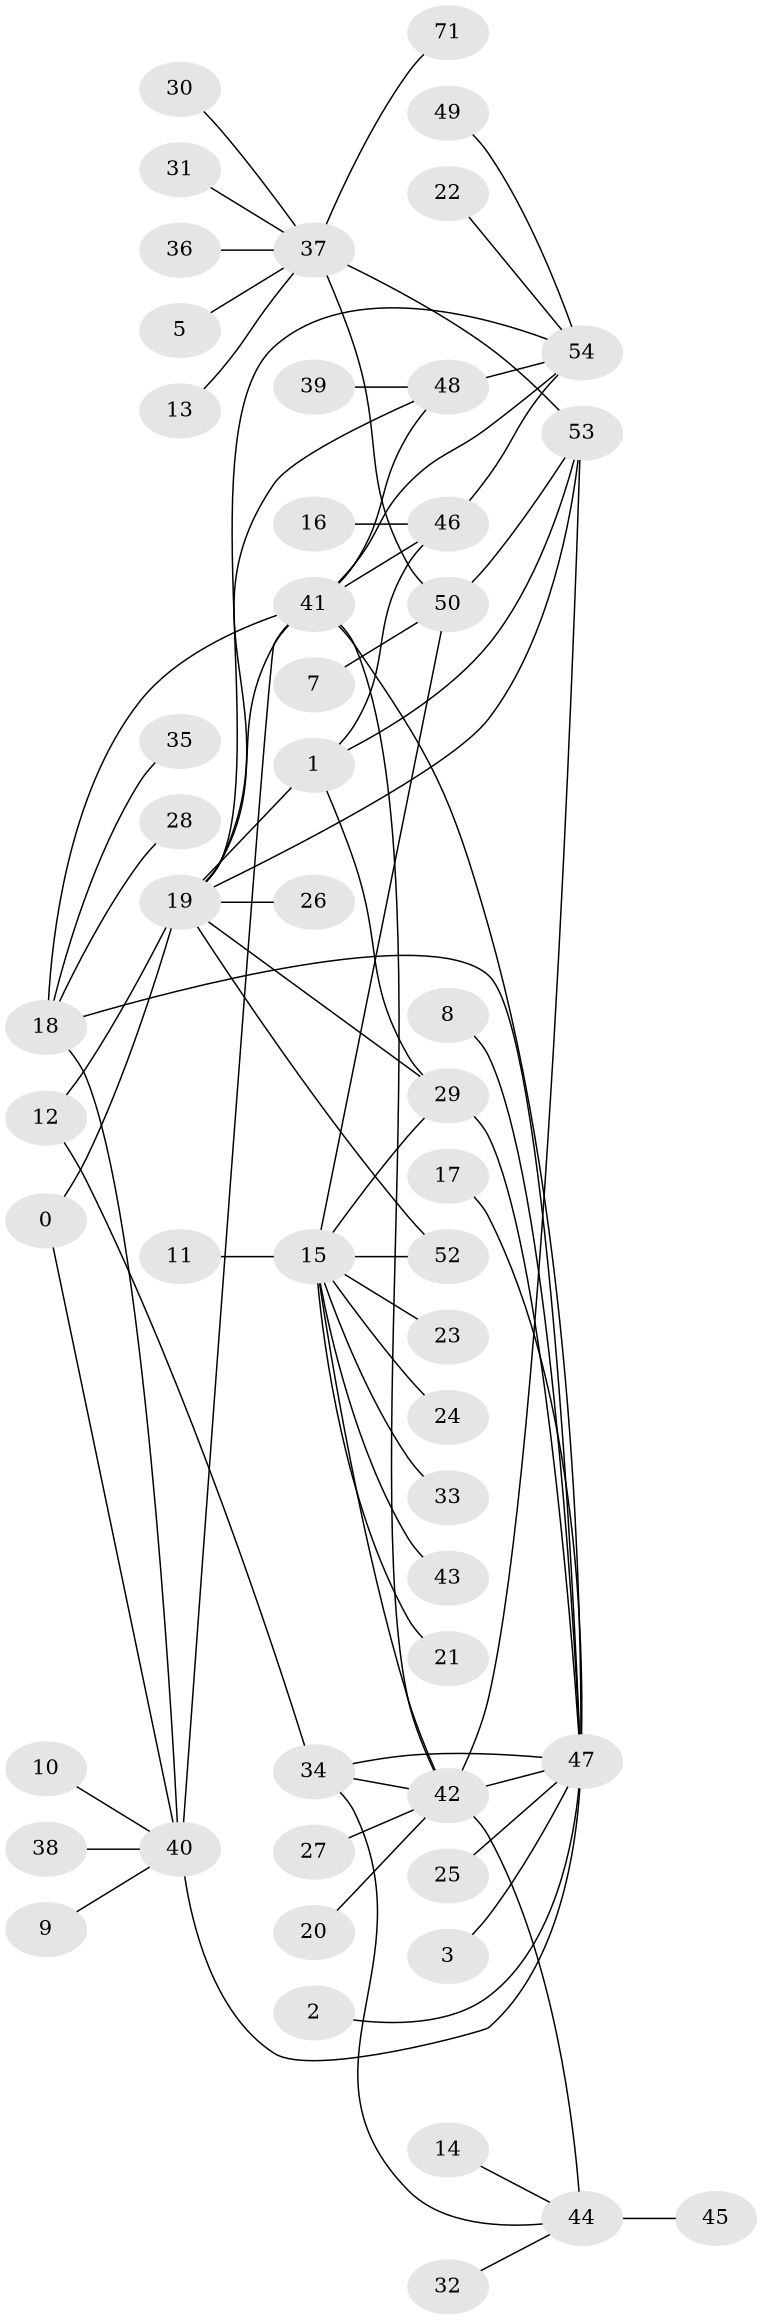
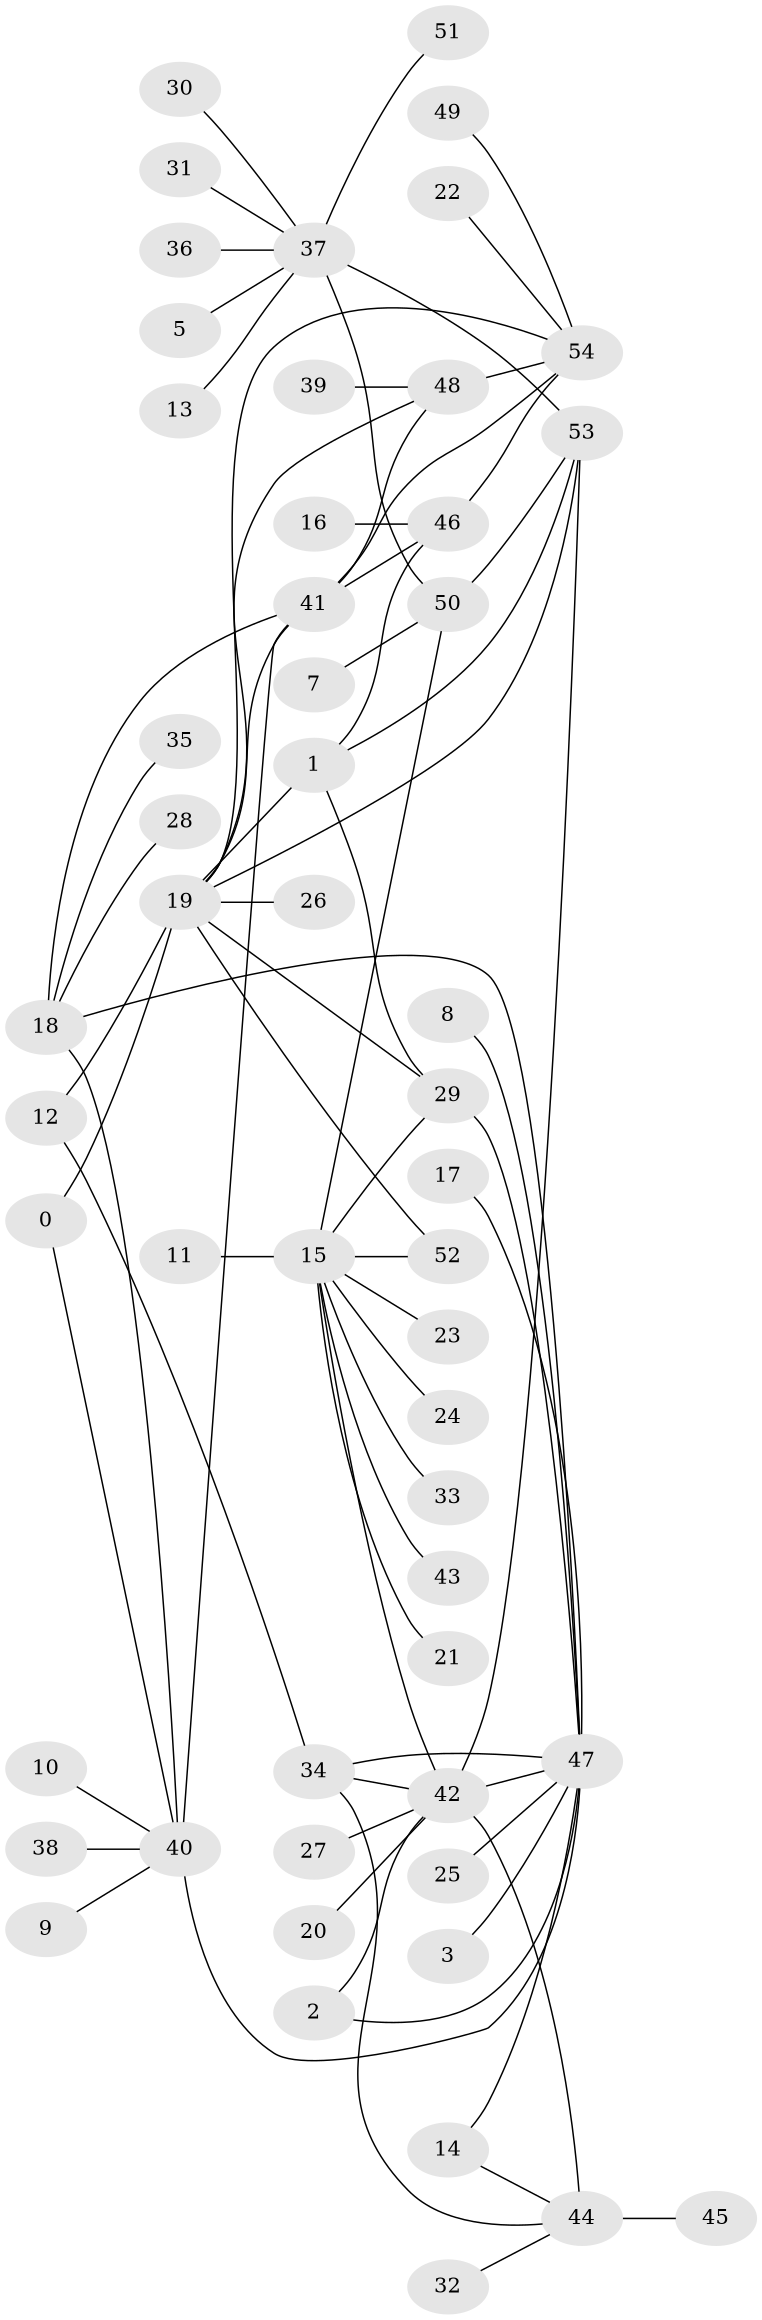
node "71": label "71" -> "51"
edge "41" -- "47": now "14" -- "47"
edge "41" -- "42": now "2" -- "42"
